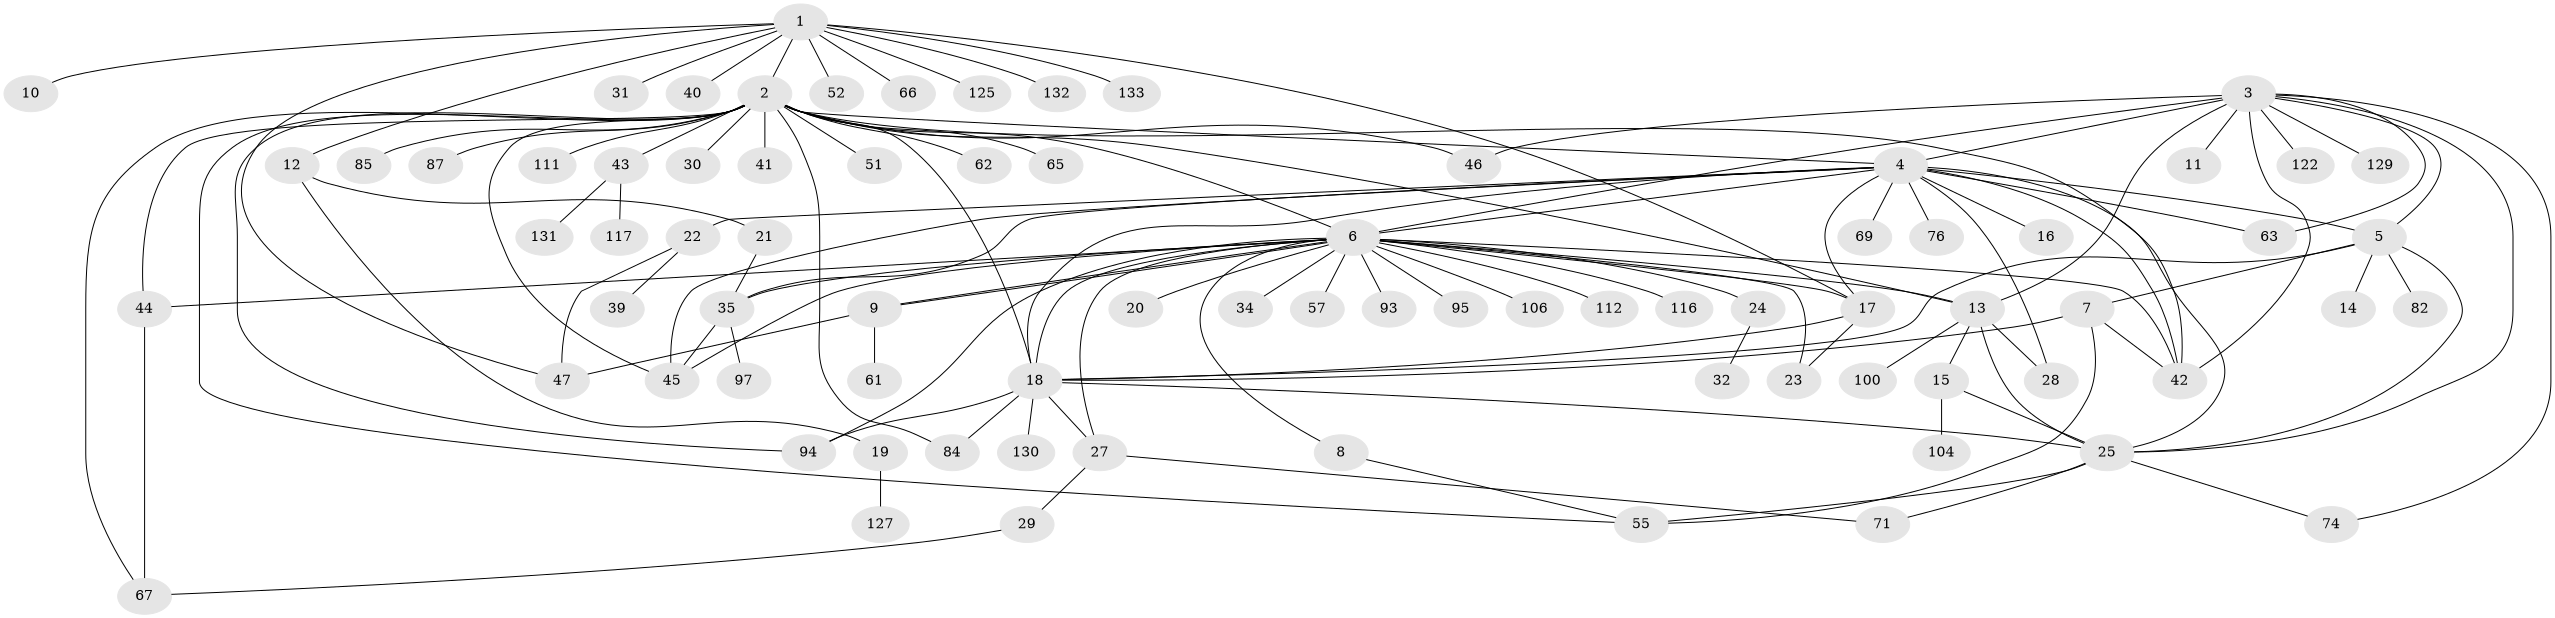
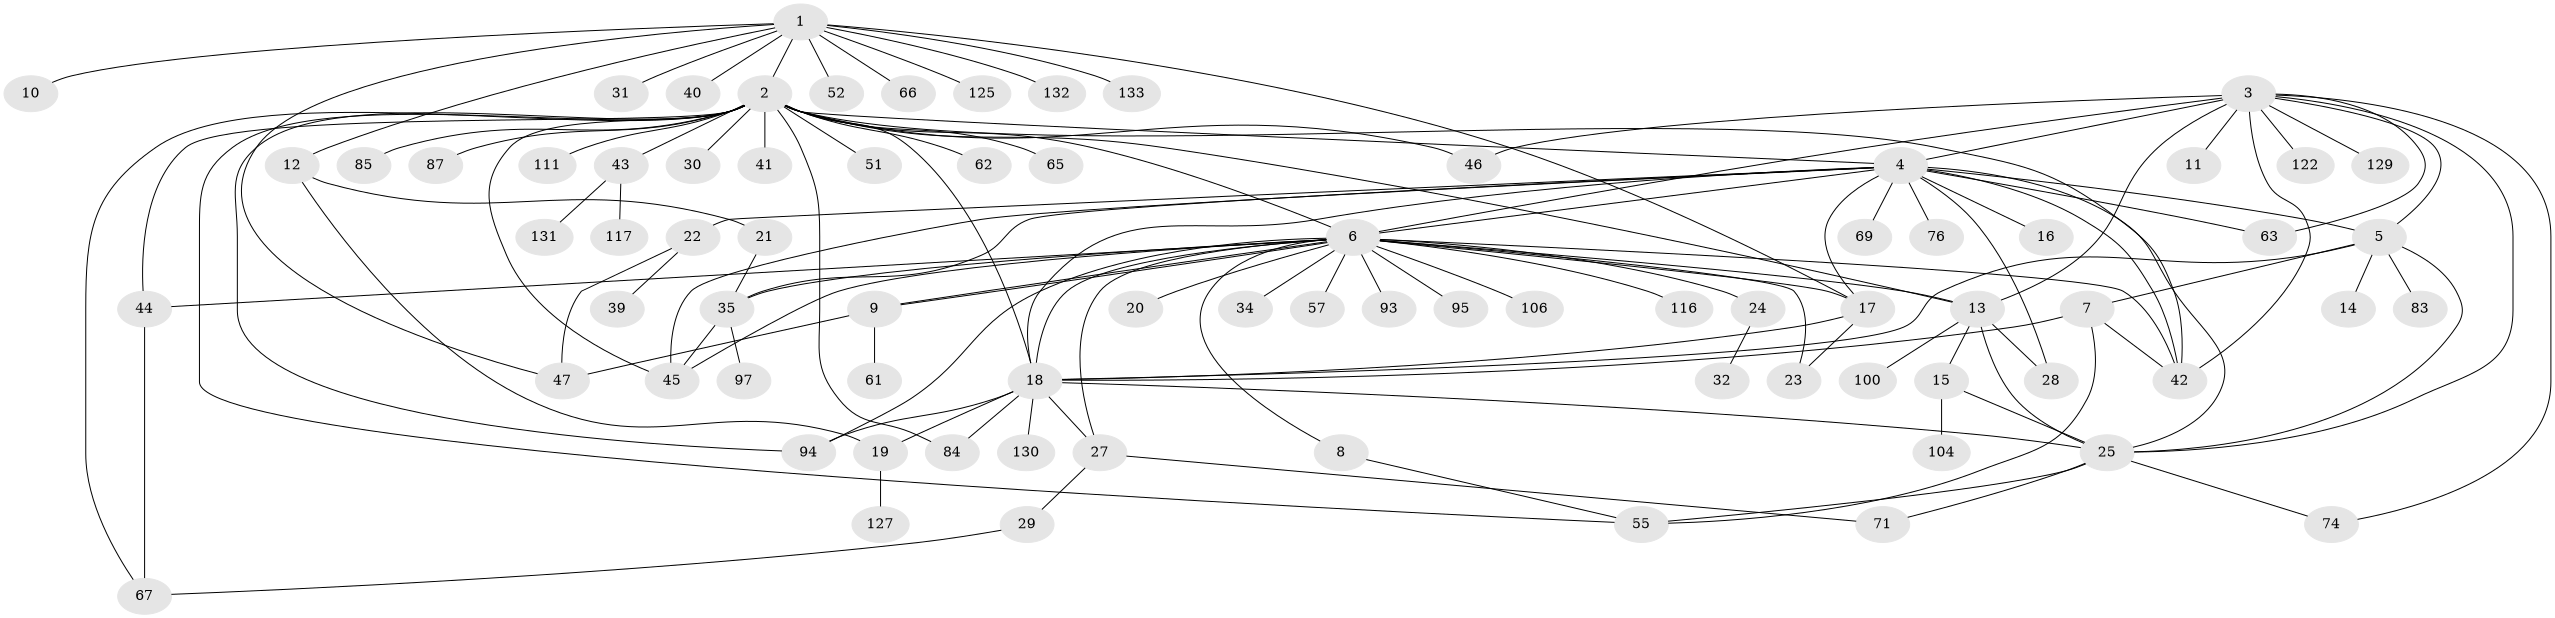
node "112": removed
node "82": label "82" -> "83"
edge "18" -- "19": added
